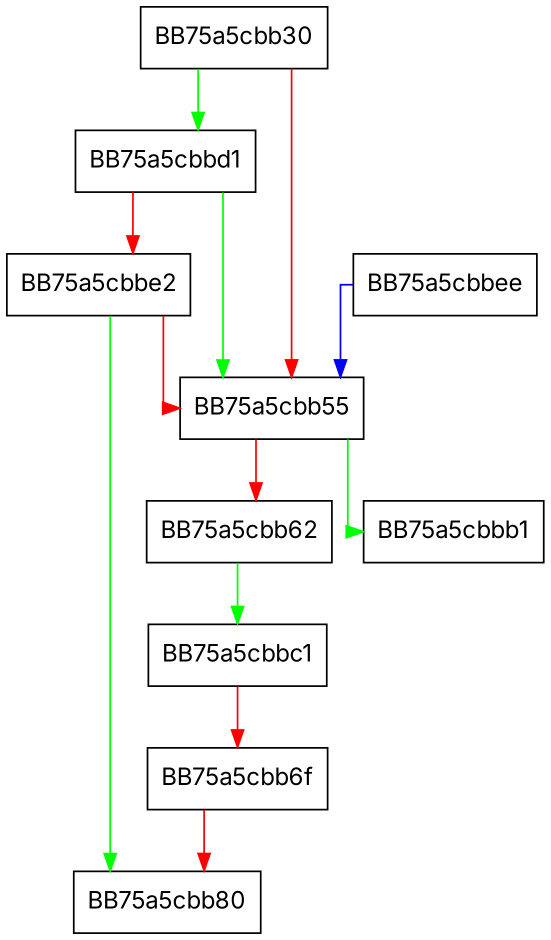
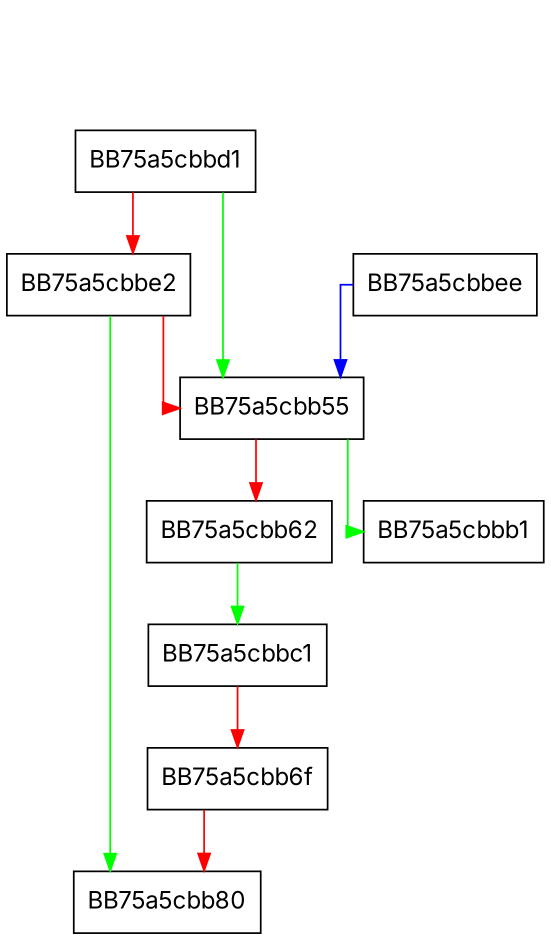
node "BB75a5cbb30": removed
